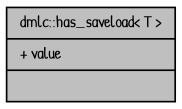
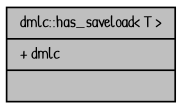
node "dmlc::has_saveload< T >": text "+ value" -> "+ dmlc"
